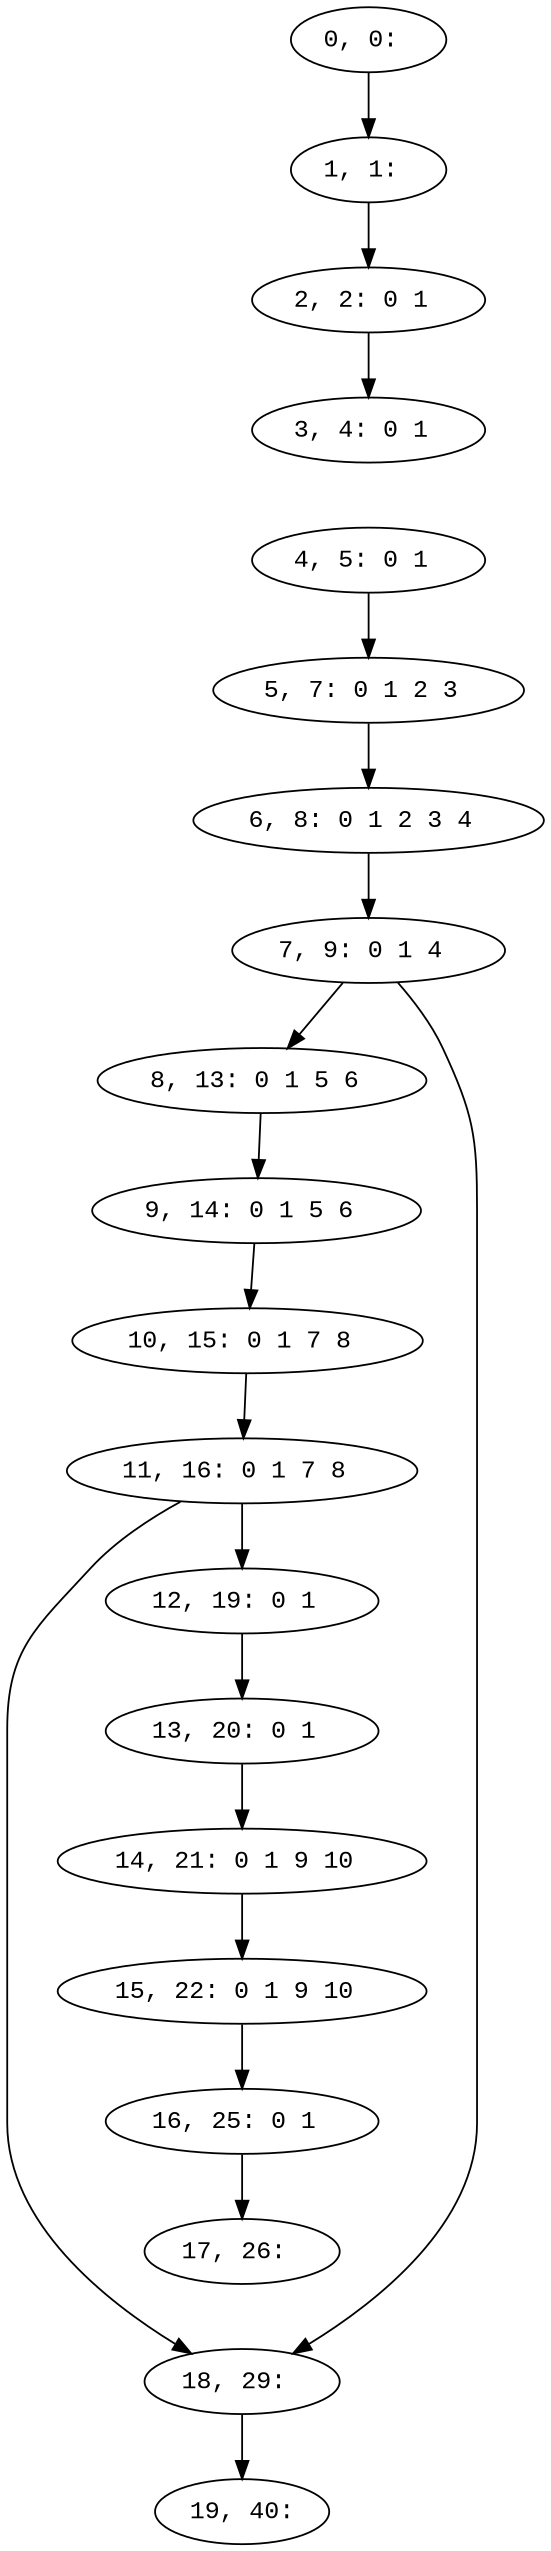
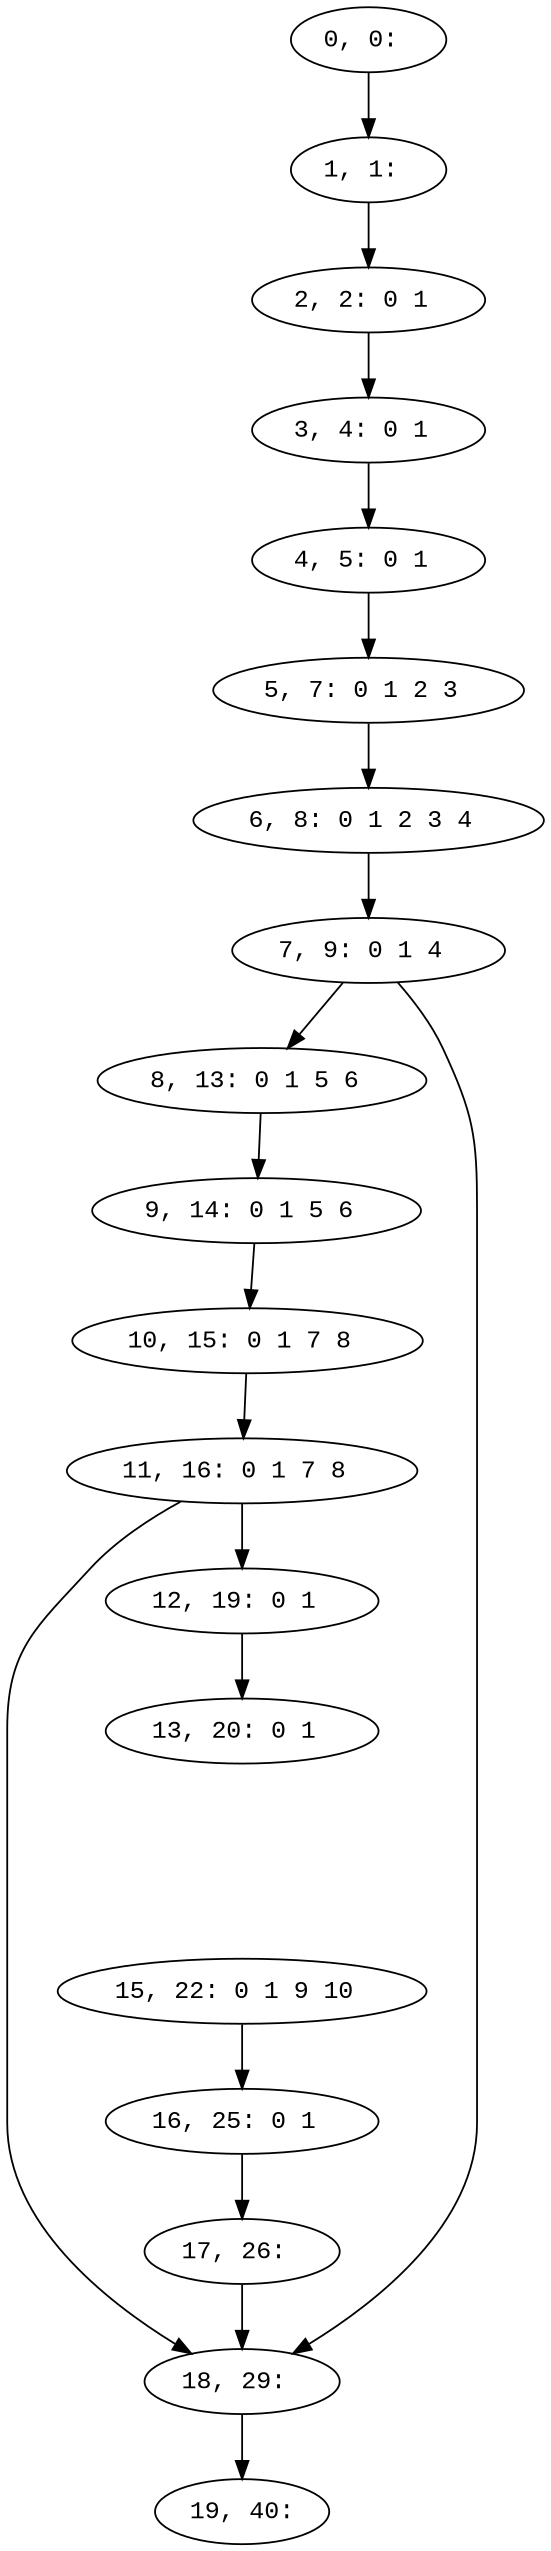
edge "3, 4: 0 1" -> "4, 5: 0 1": added
node "14, 21: 0 1 9 10": removed
edge "17, 26:" -> "18, 29:": added
